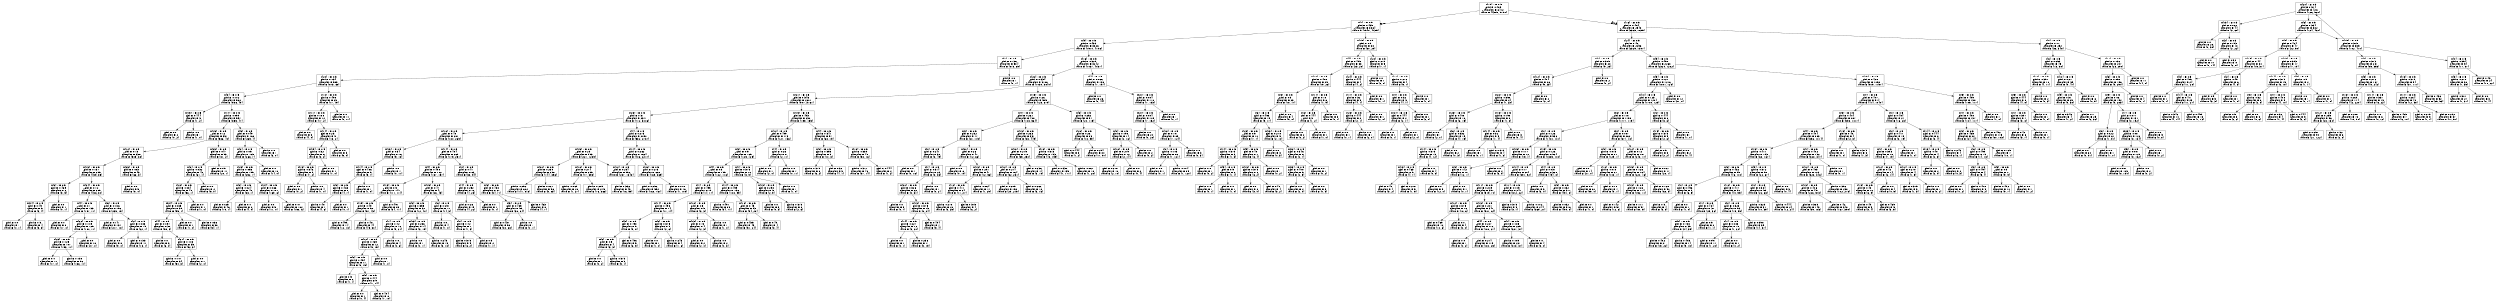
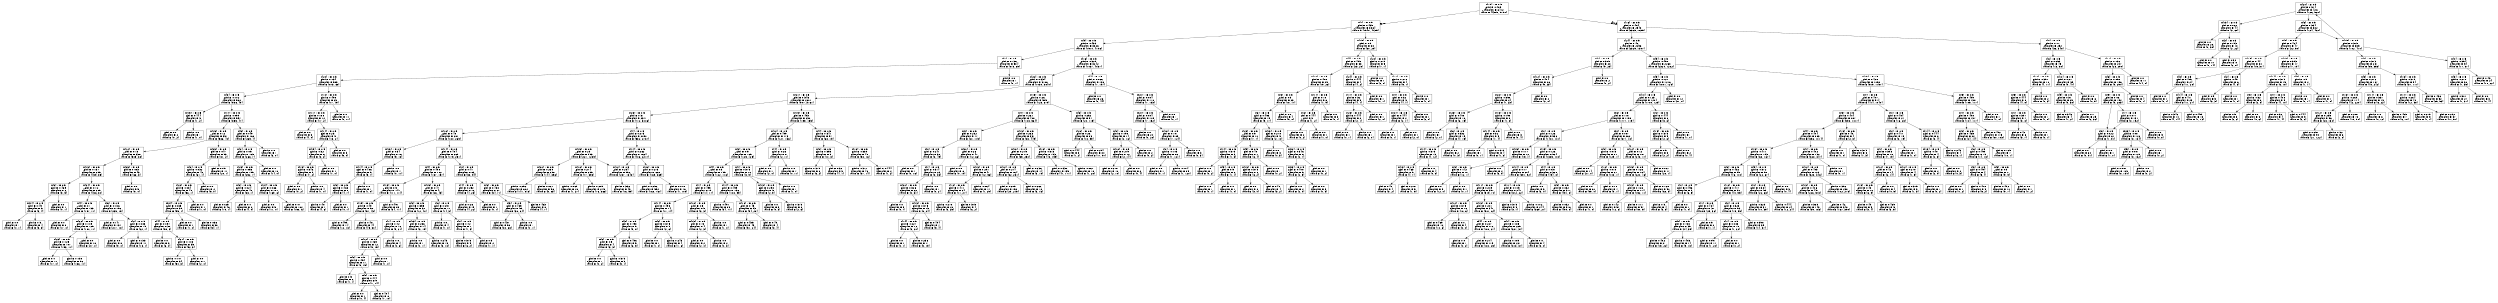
edge "X[7] <= 0.5 gini = 0.077 samples = 131 value = [8, 192]" -> "X[23] <= 0.5 gini = 0.08 samples = 126 value = [8, 184]": now "X[7] <= 0.5 gini = 0.077 samples = 131 value = [8, 192]" -> "X[8] <= 0.5 gini = 0.022 samples = 61 value = [1, 91]"
